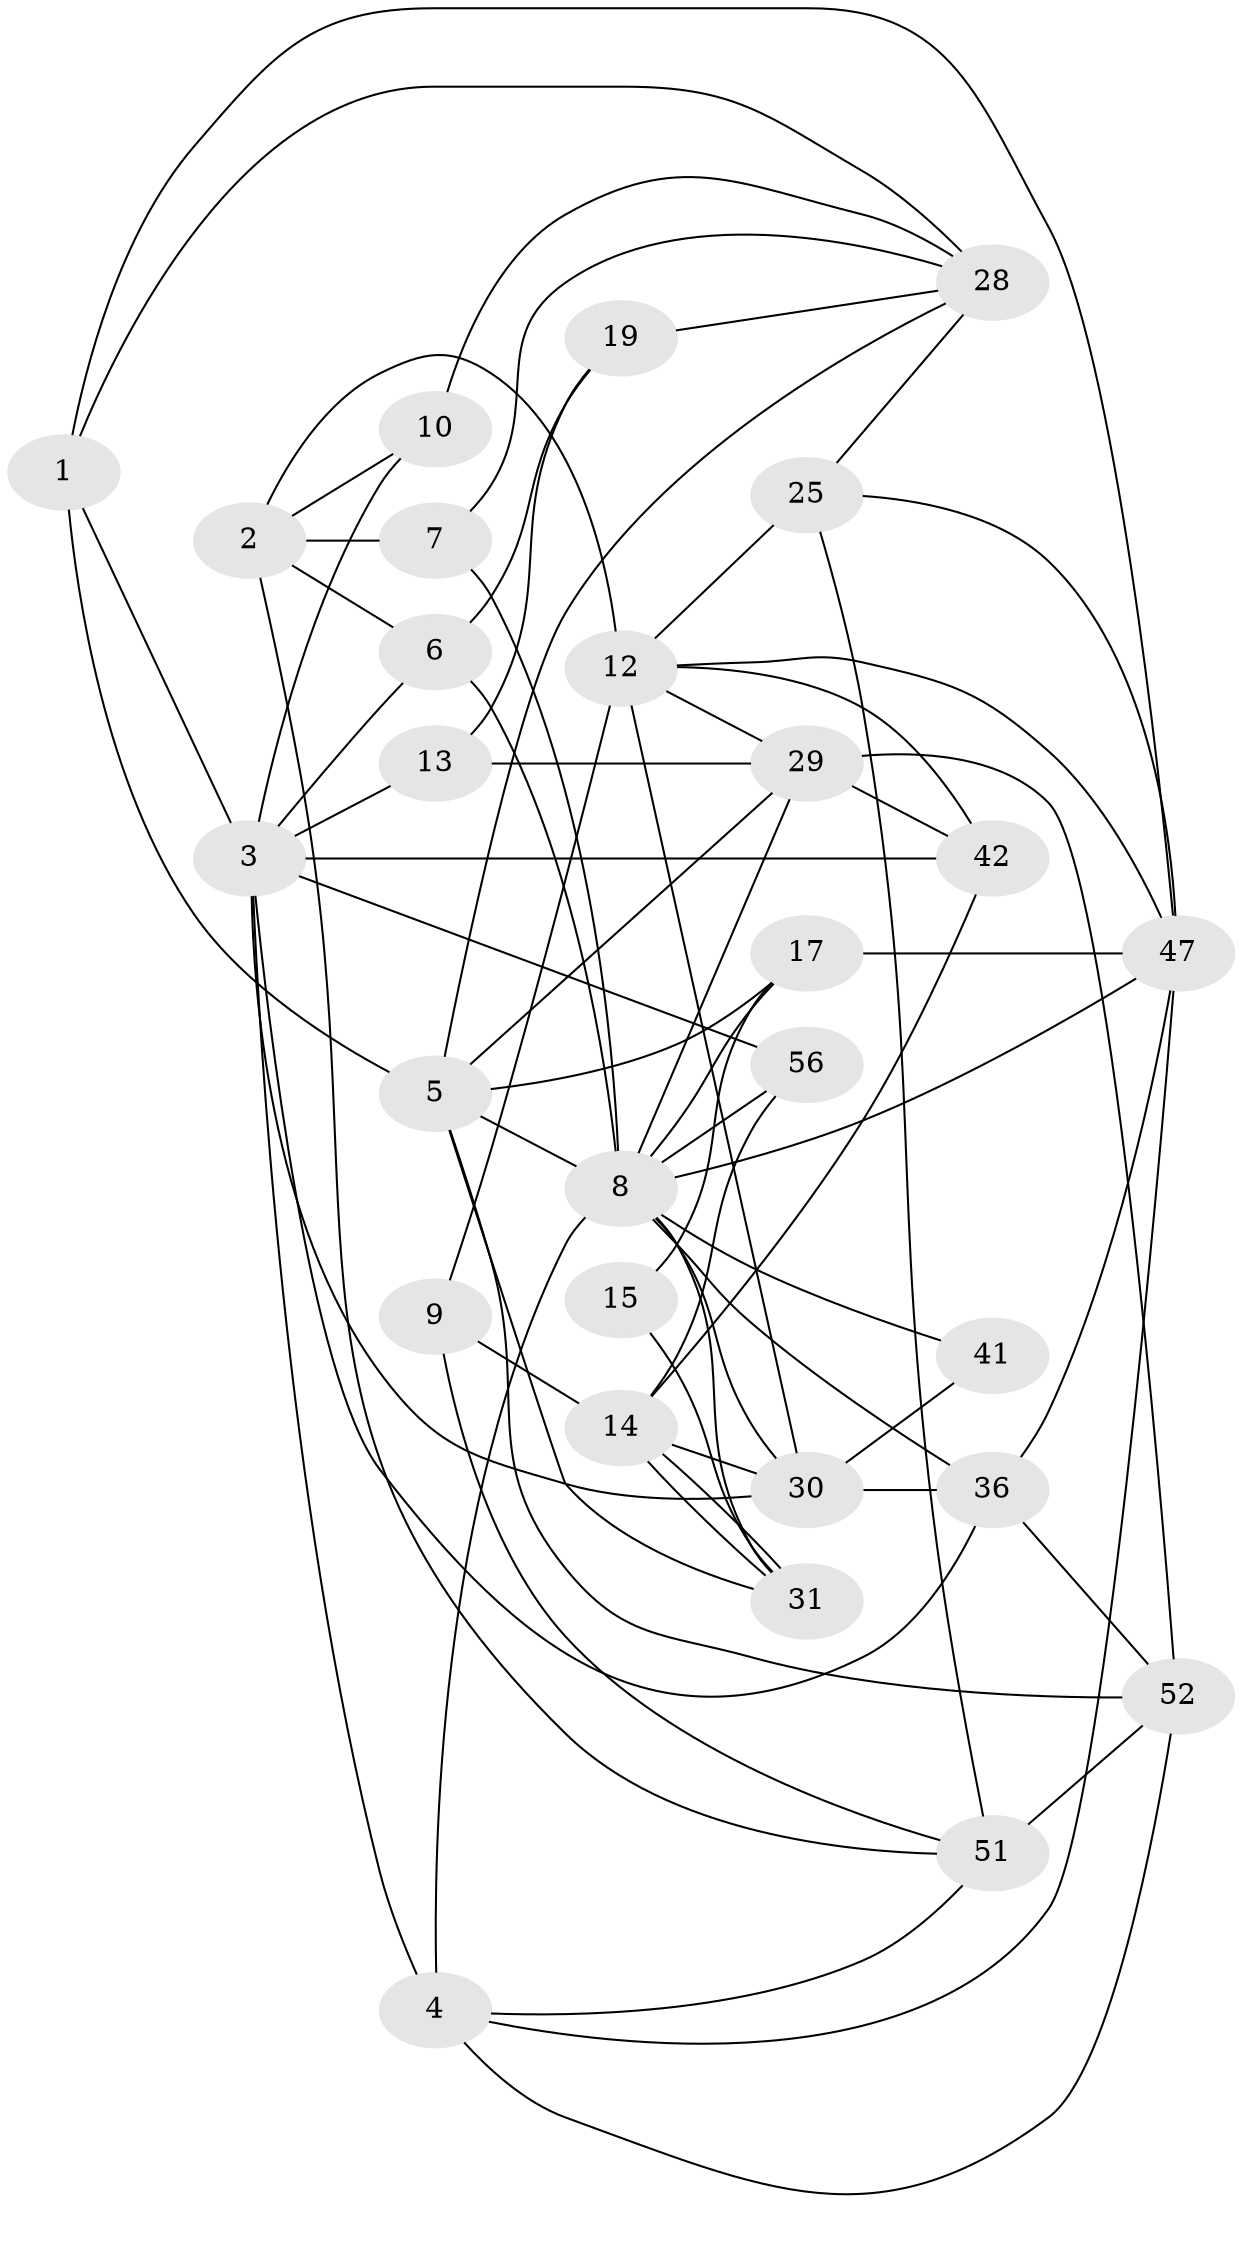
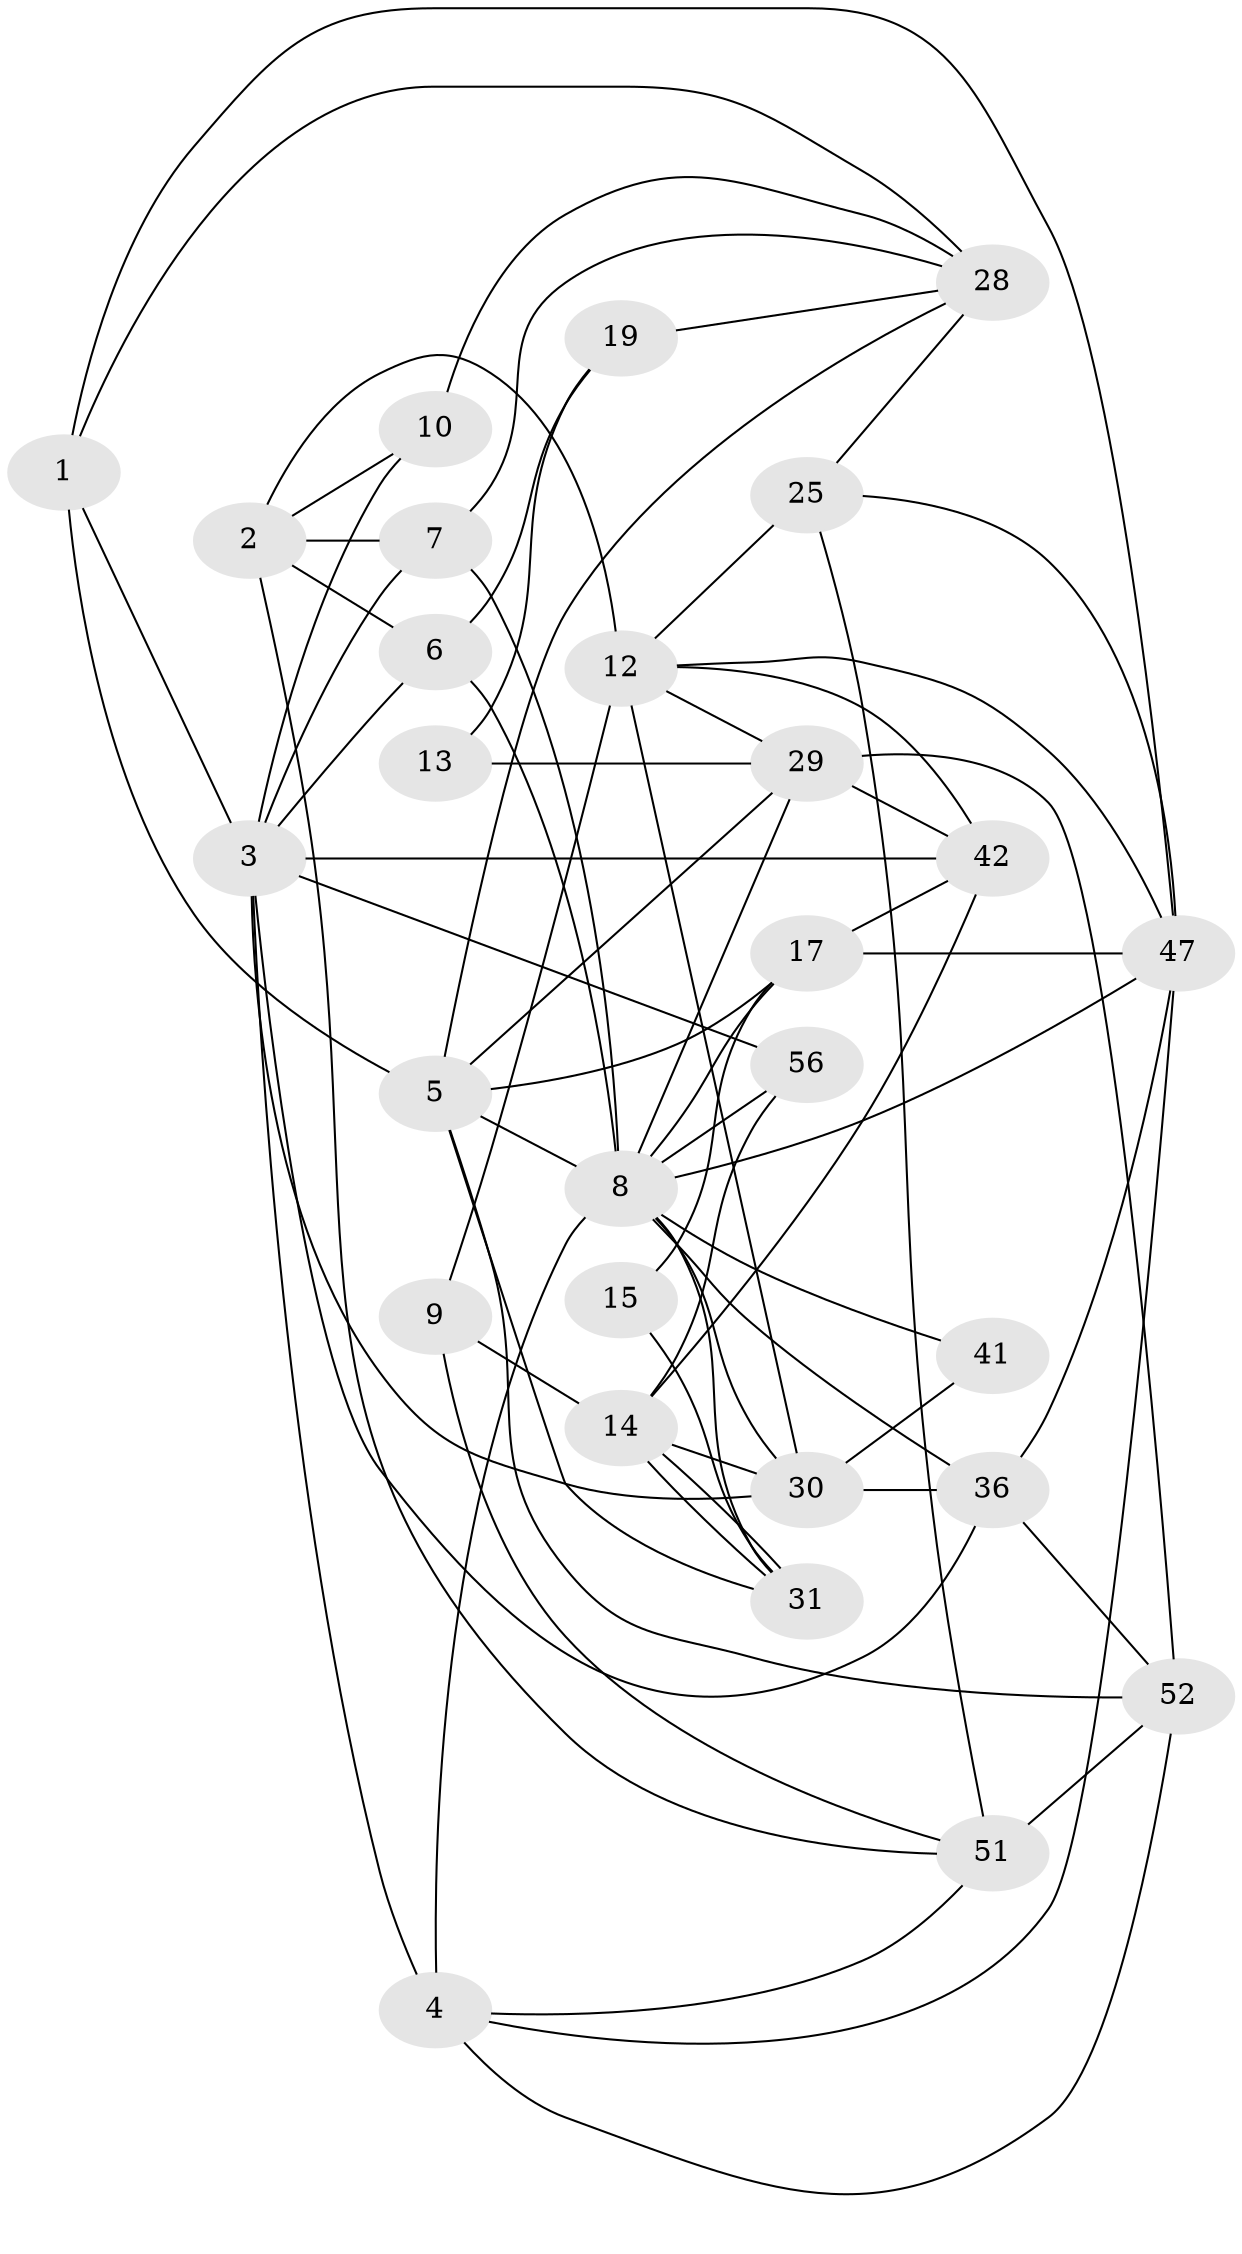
edge "13" -- "3": now "7" -- "3"
edge "42" -- "17": added
